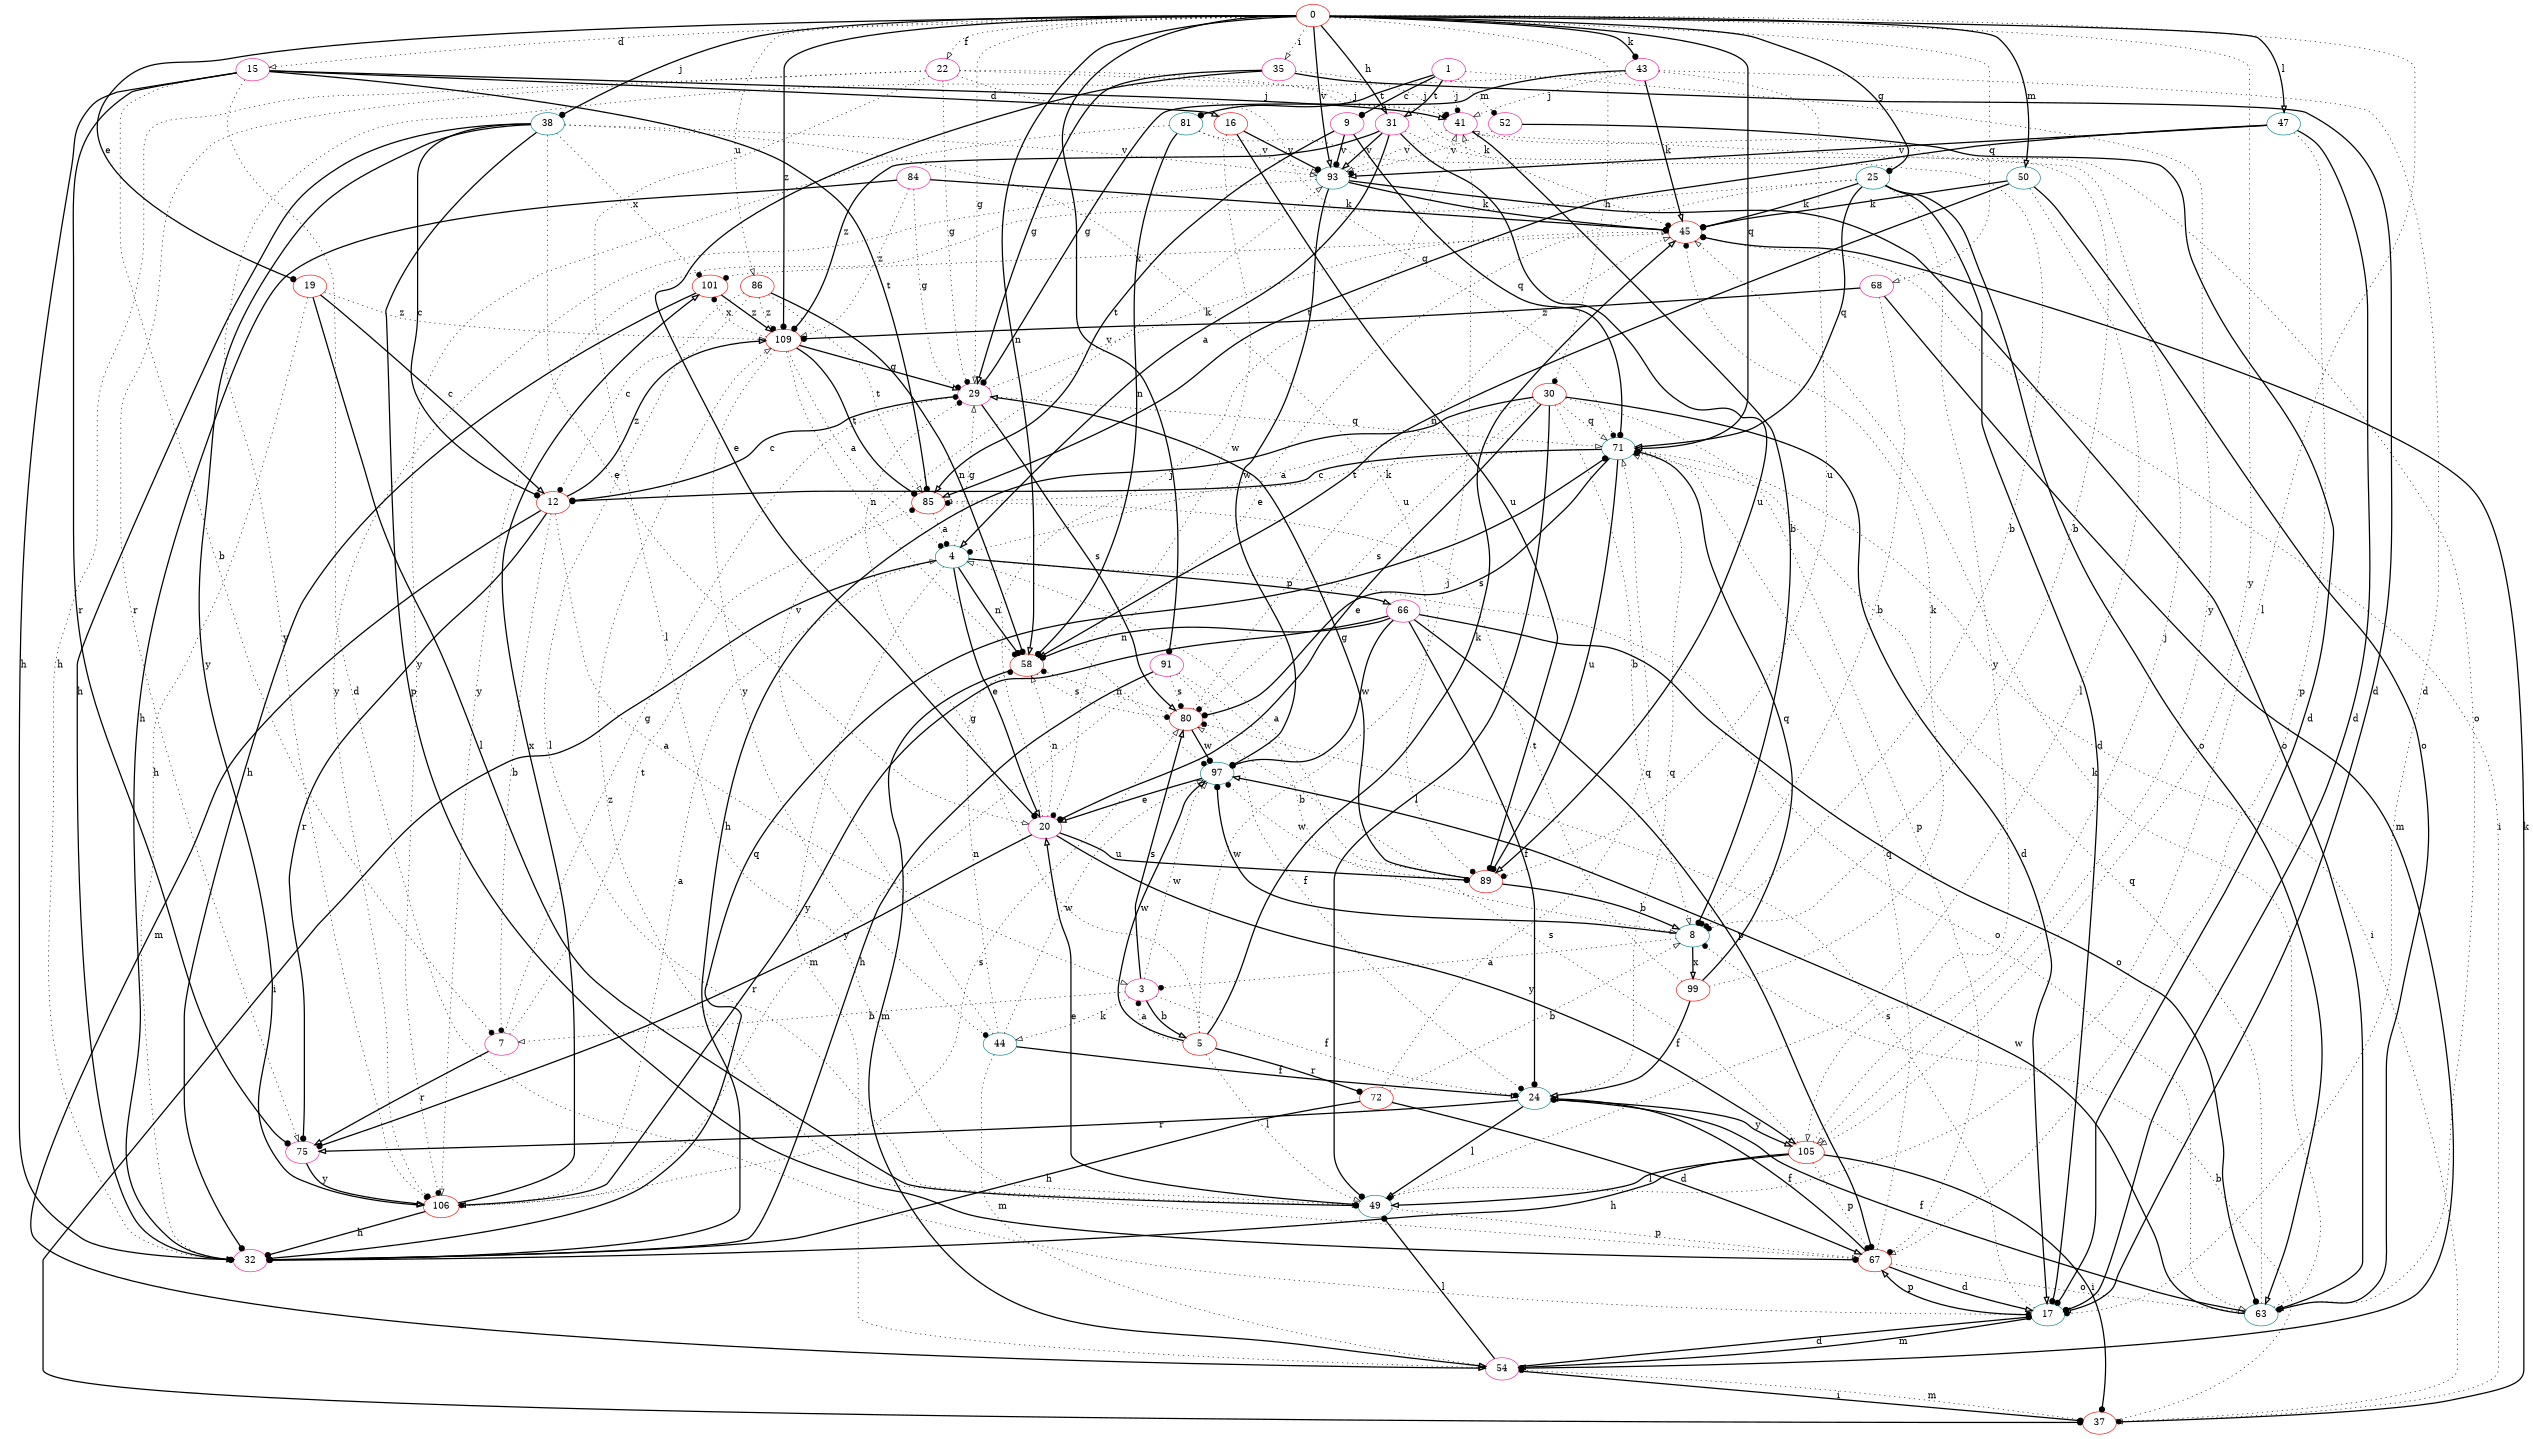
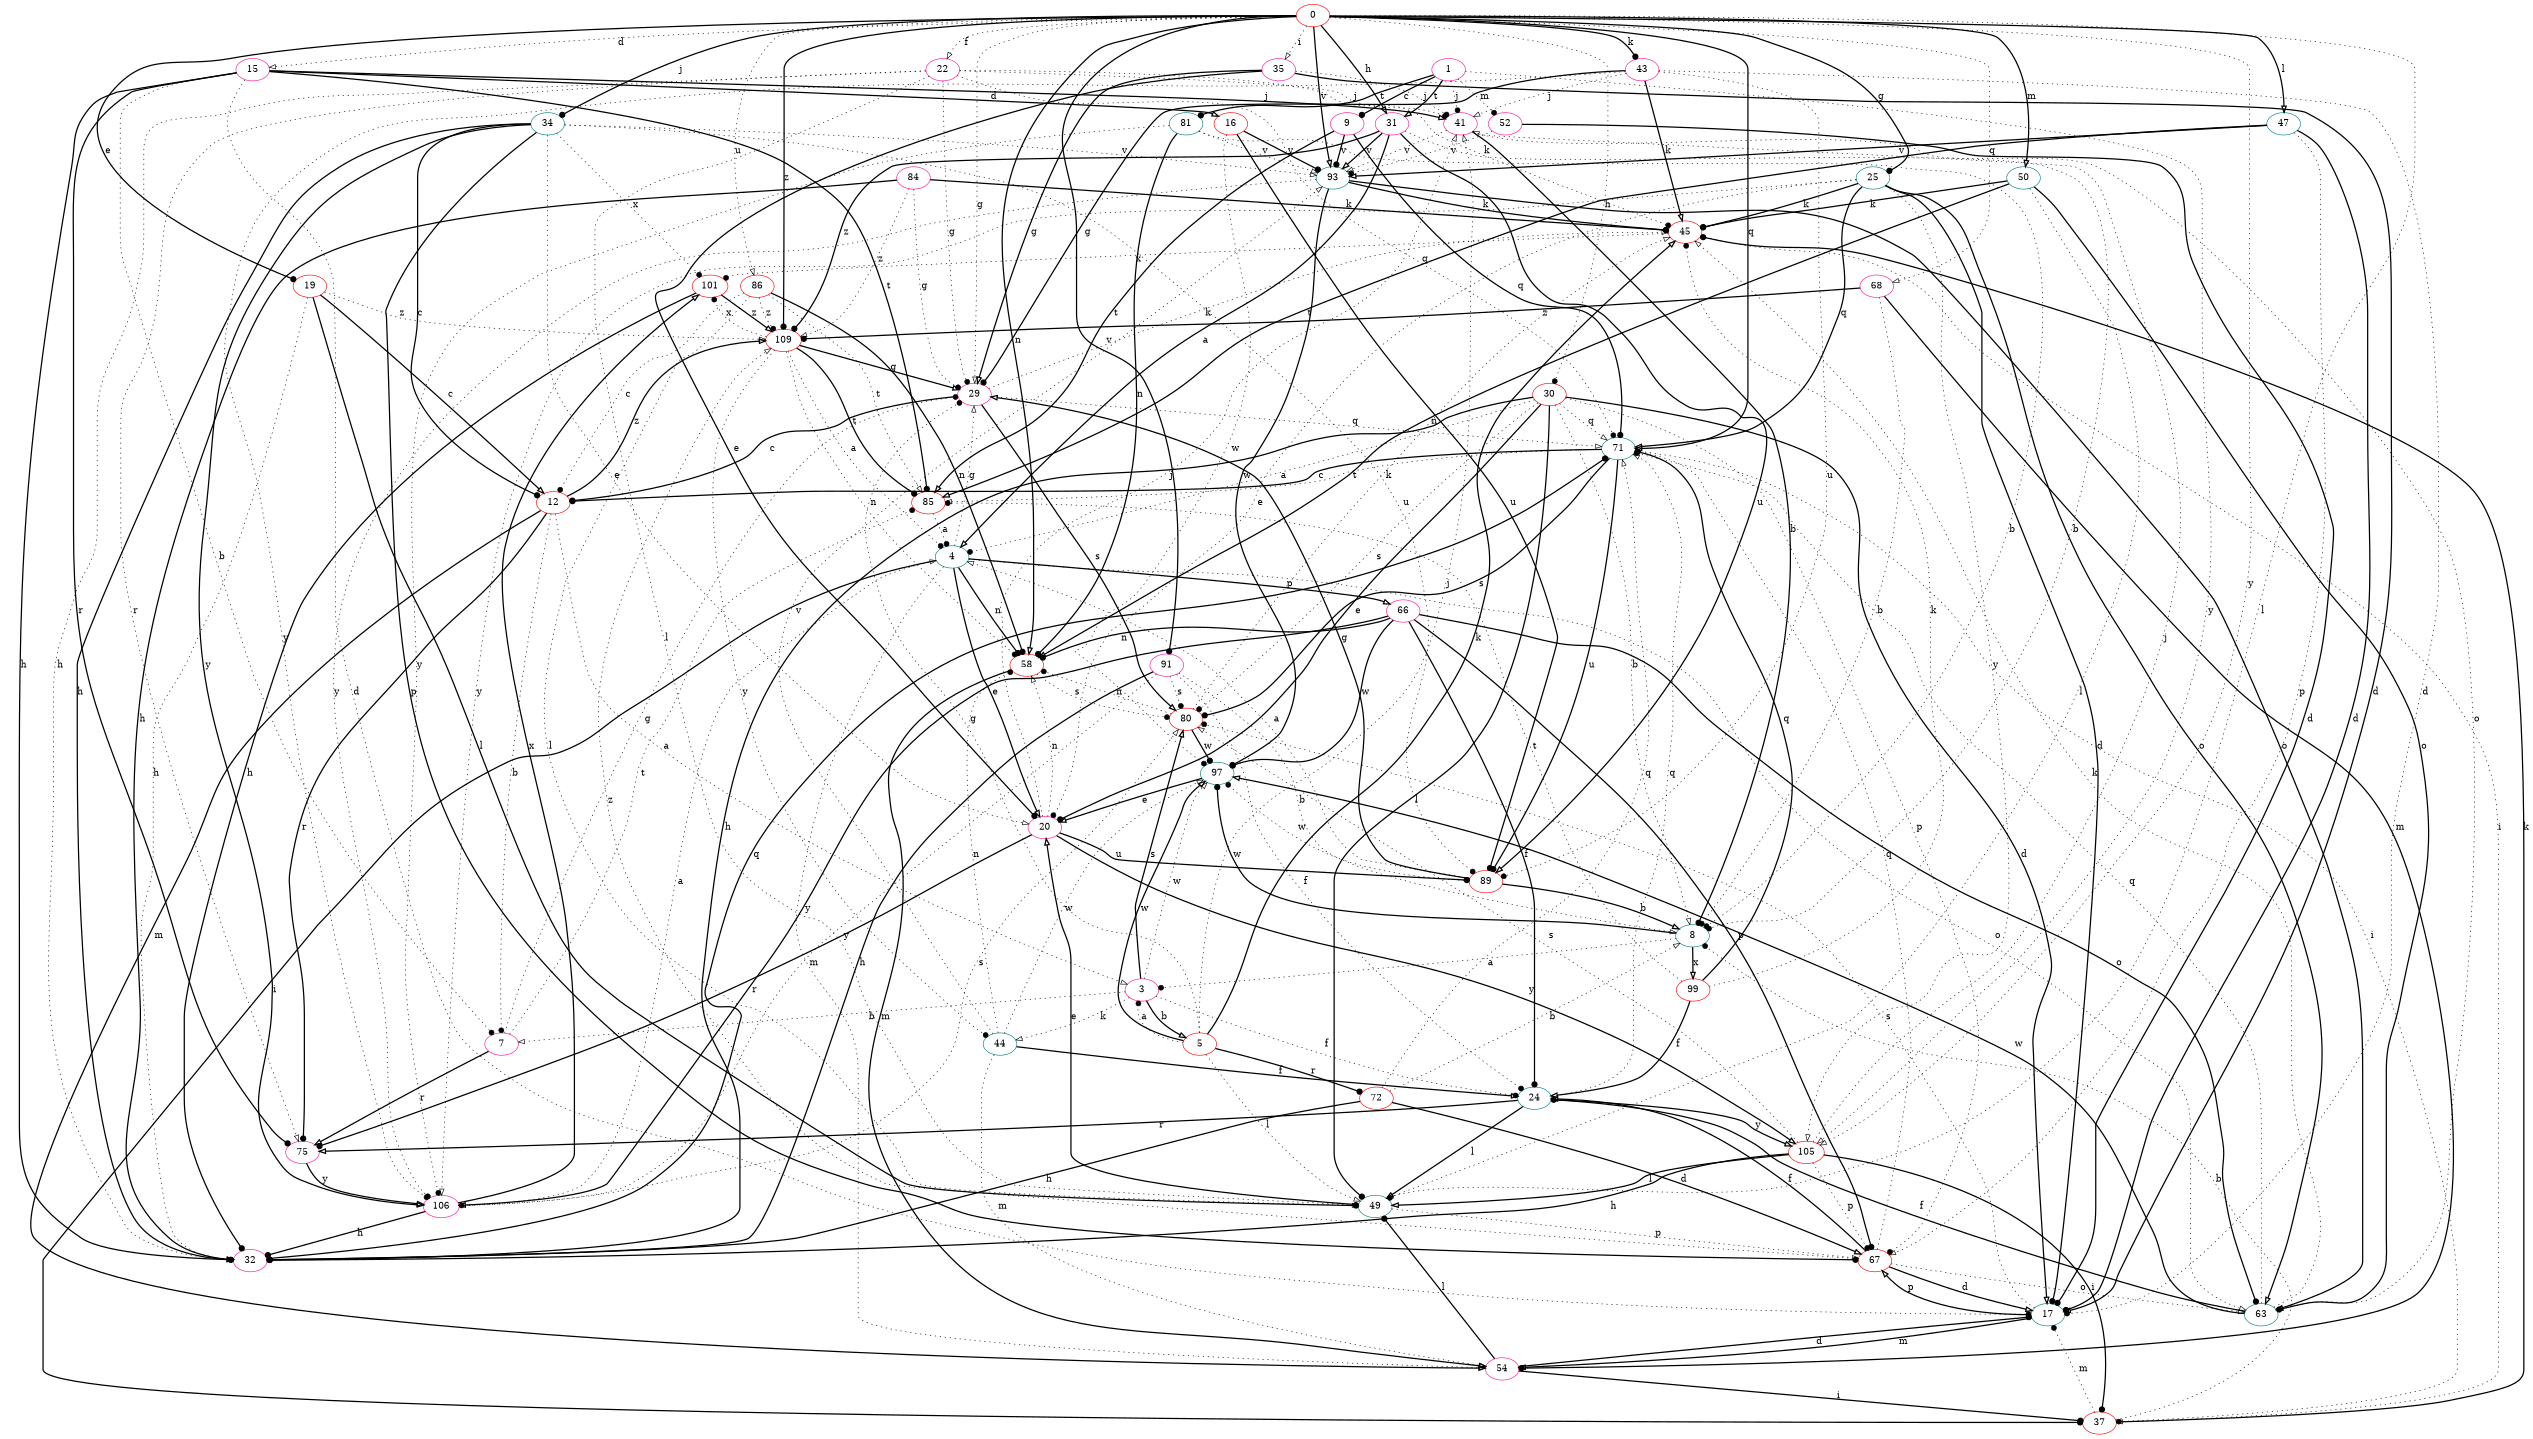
node "38": label "38" -> "34"
node "106": color red -> deeppink
edge "37" -> "54": now "37" -> "17"
